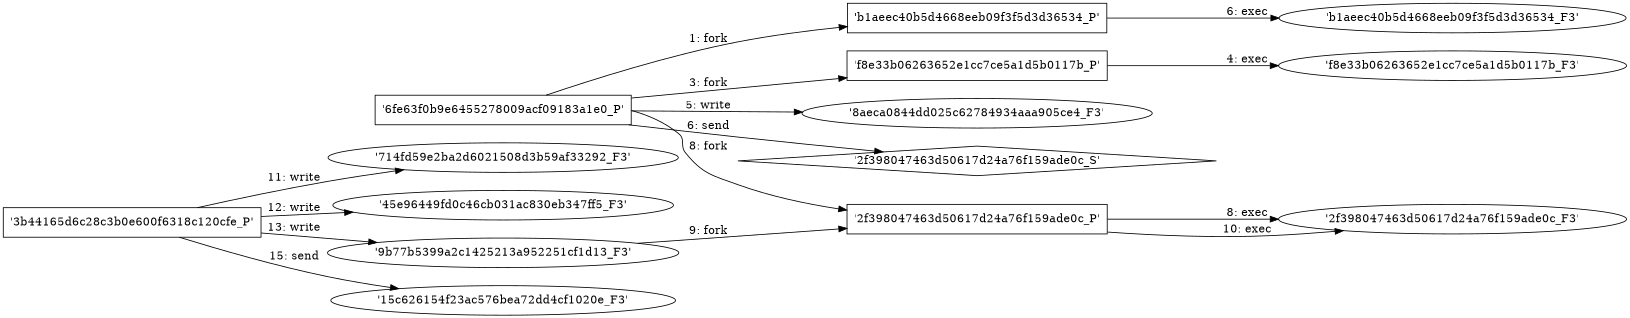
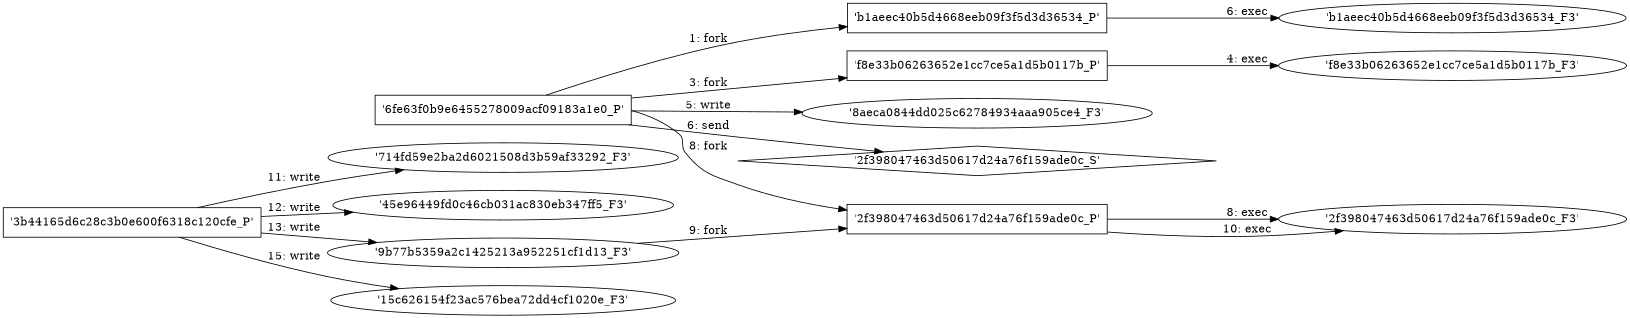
node "'9b77b5399a2c1425213a952251cf1d13_F3'": label "'9b77b5399a2c1425213a952251cf1d13_F3'" -> "'9b77b5359a2c1425213a952251cf1d13_F3'"
edge "'3b44165d6c28c3b0e600f6318c120cfe_P'" -> "'15c626154f23ac576bea72dd4cf1020e_F3'": label "15: send" -> "15: write"
